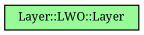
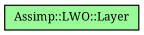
node "Layer::LWO::Layer": label "Layer::LWO::Layer" -> "Assimp::LWO::Layer"
